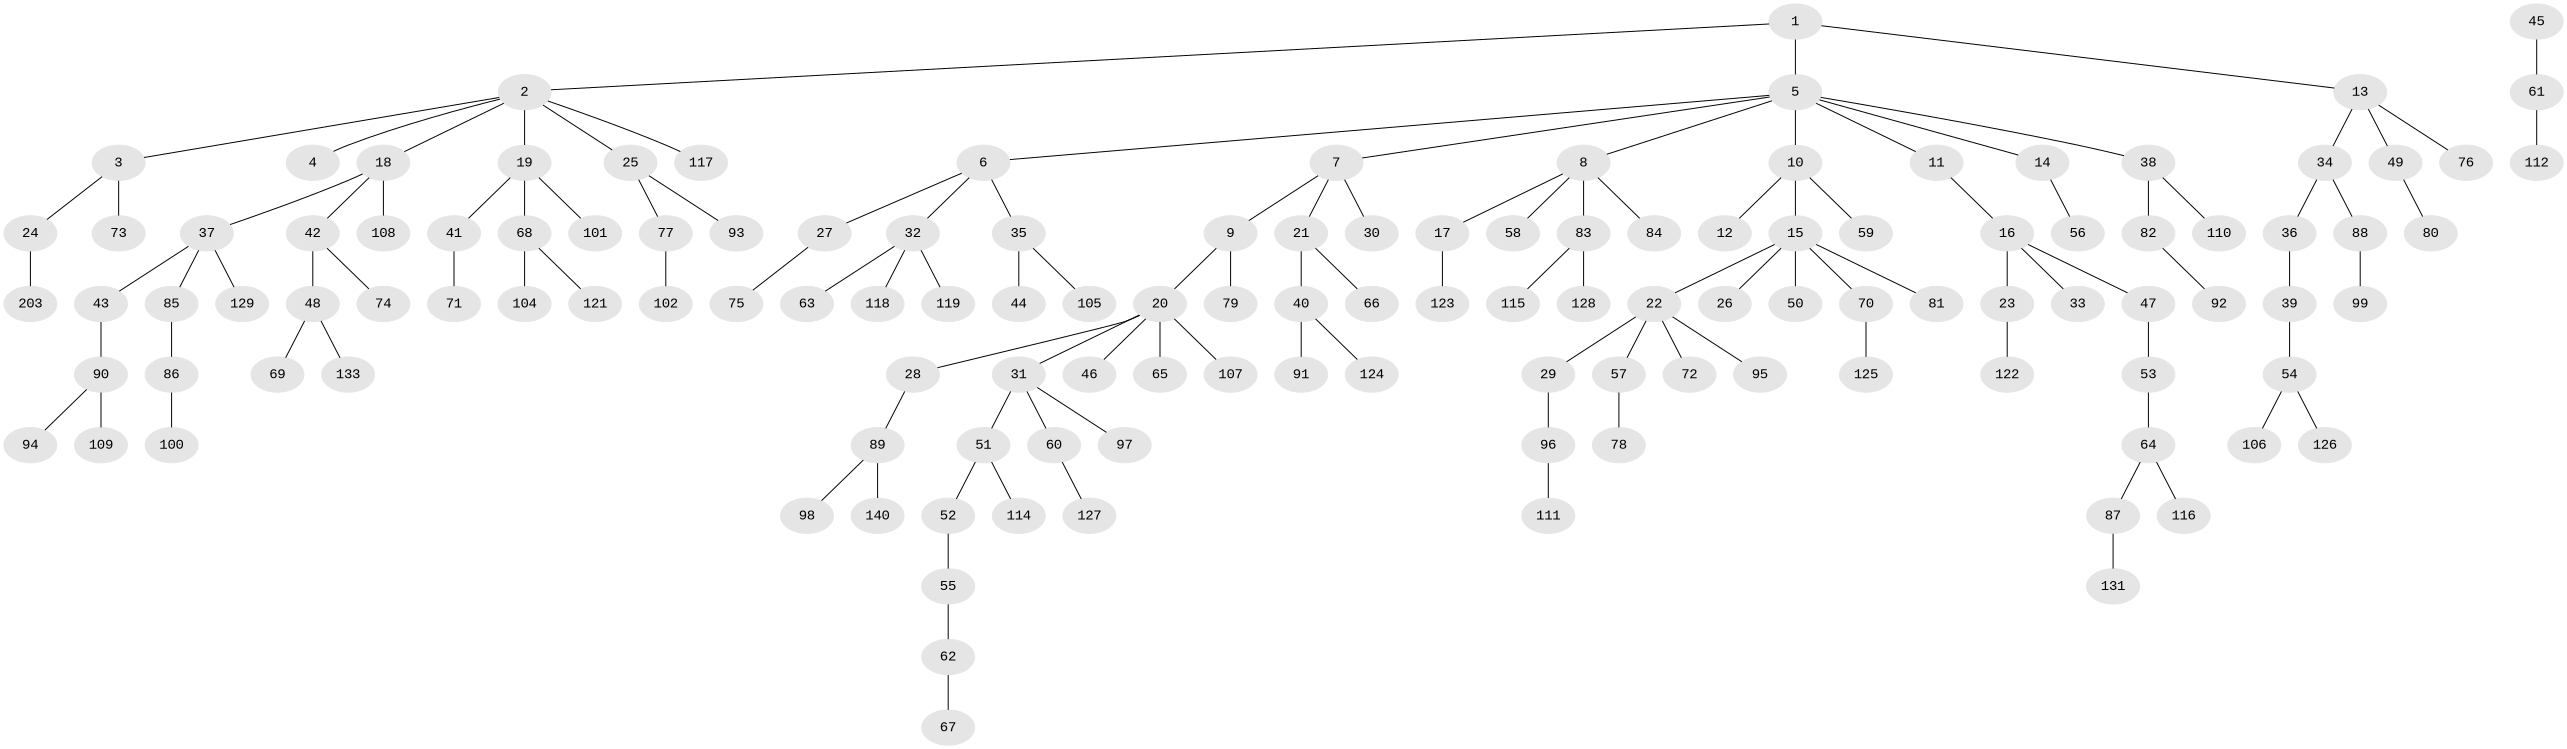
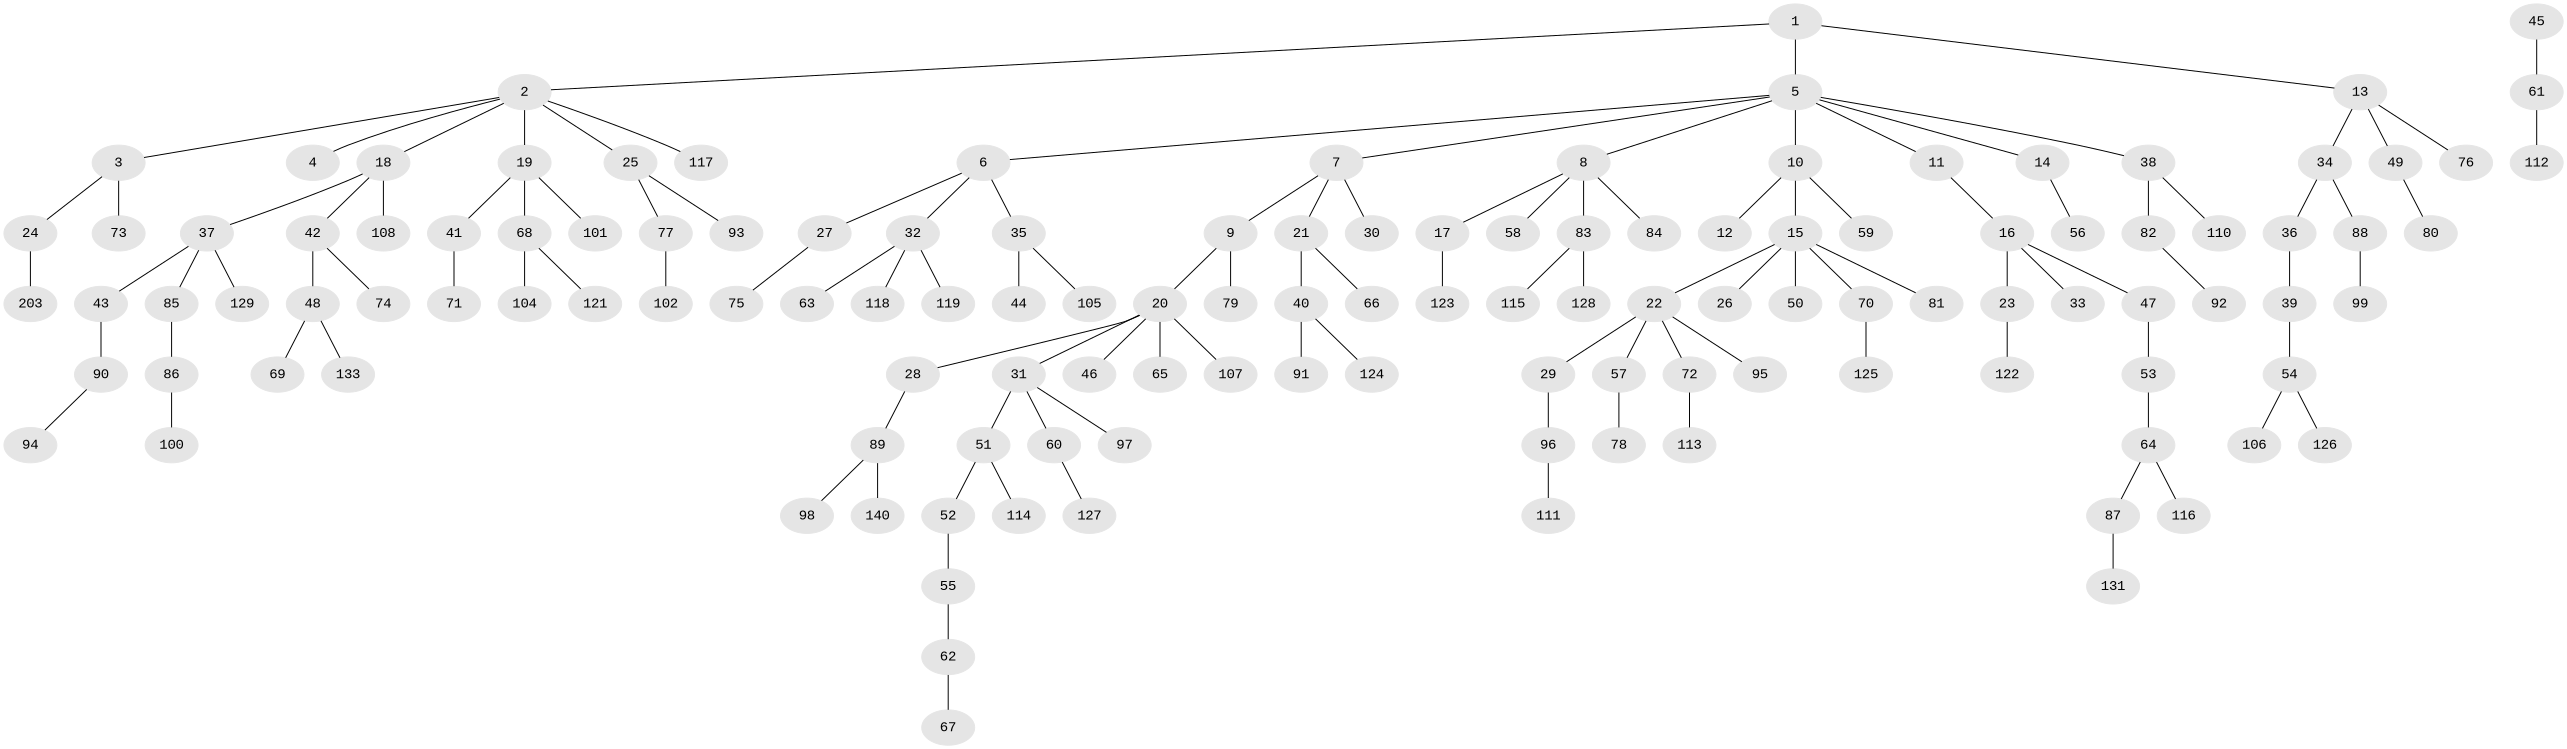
node "109": removed
node "113": added
